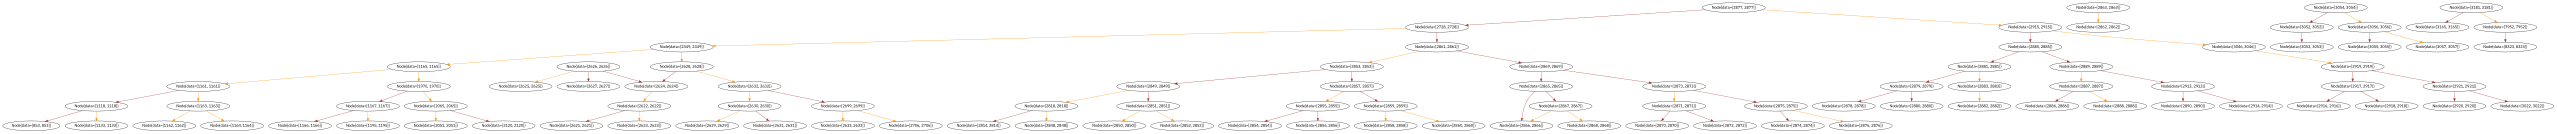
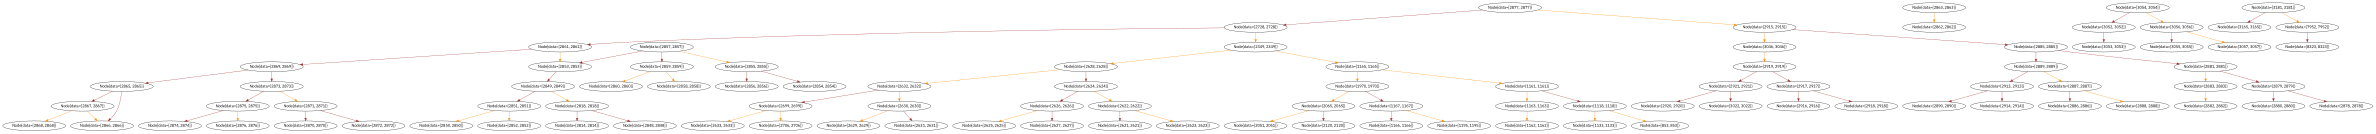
edge "Node{data=[2853, 2853]}" -> "Node{data=[2857, 2857]}": reversed
edge "Node{data=[2626, 2626]}" -> "Node{data=[2624, 2624]}": reversed
edge "Node{data=[2818, 2818]}" -> "Node{data=[2848, 2848]}": color darkorange -> brown
edge "Node{data=[1118, 1118]}" -> "Node{data=[853, 853]}": color brown -> darkorange
node "Node{data=[1164, 1164]}": removed
